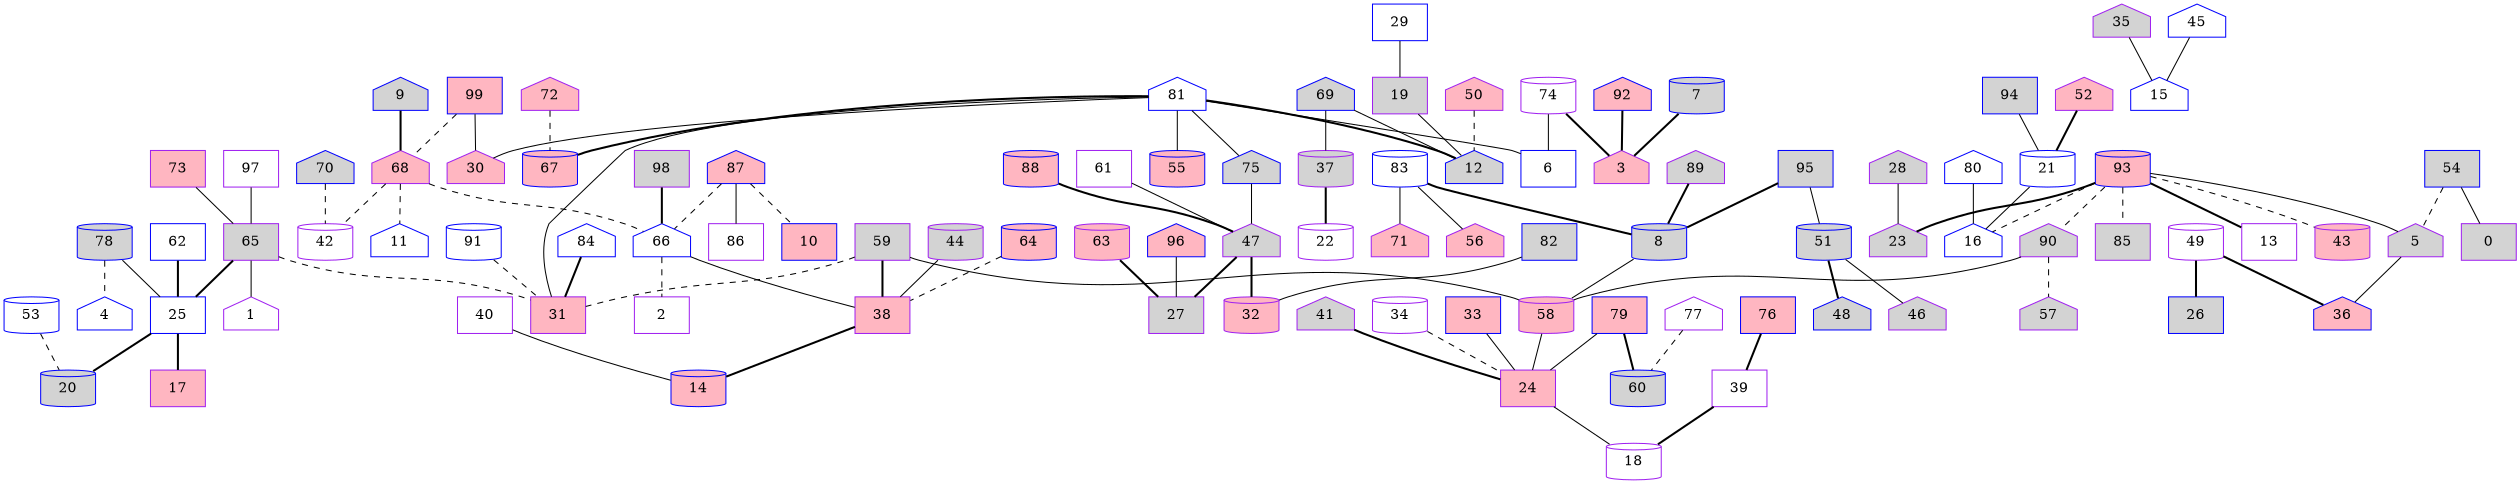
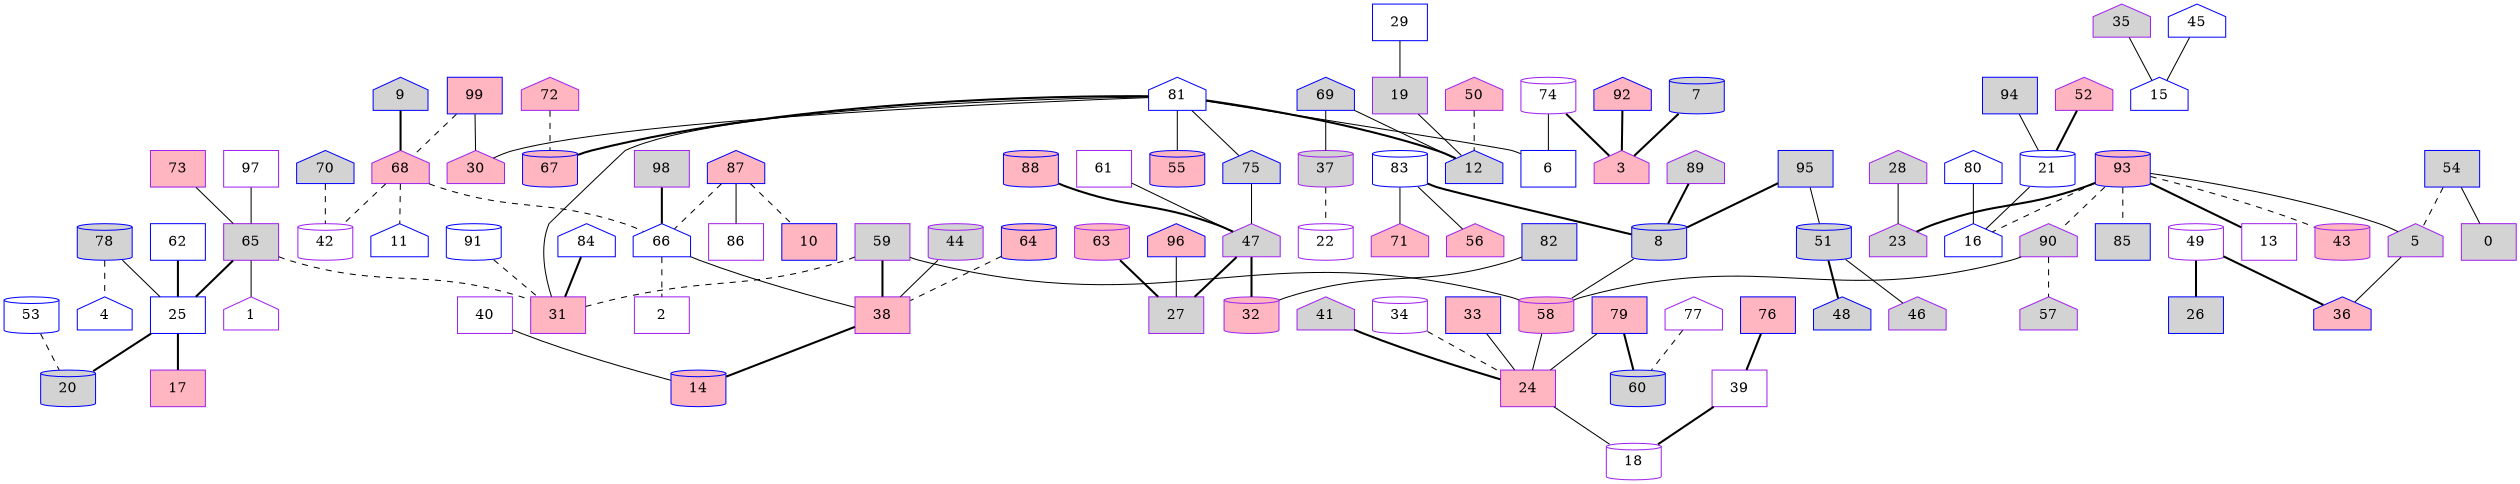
edge "37" -- "22": style bold -> dashed
node "85": color purple -> blue
